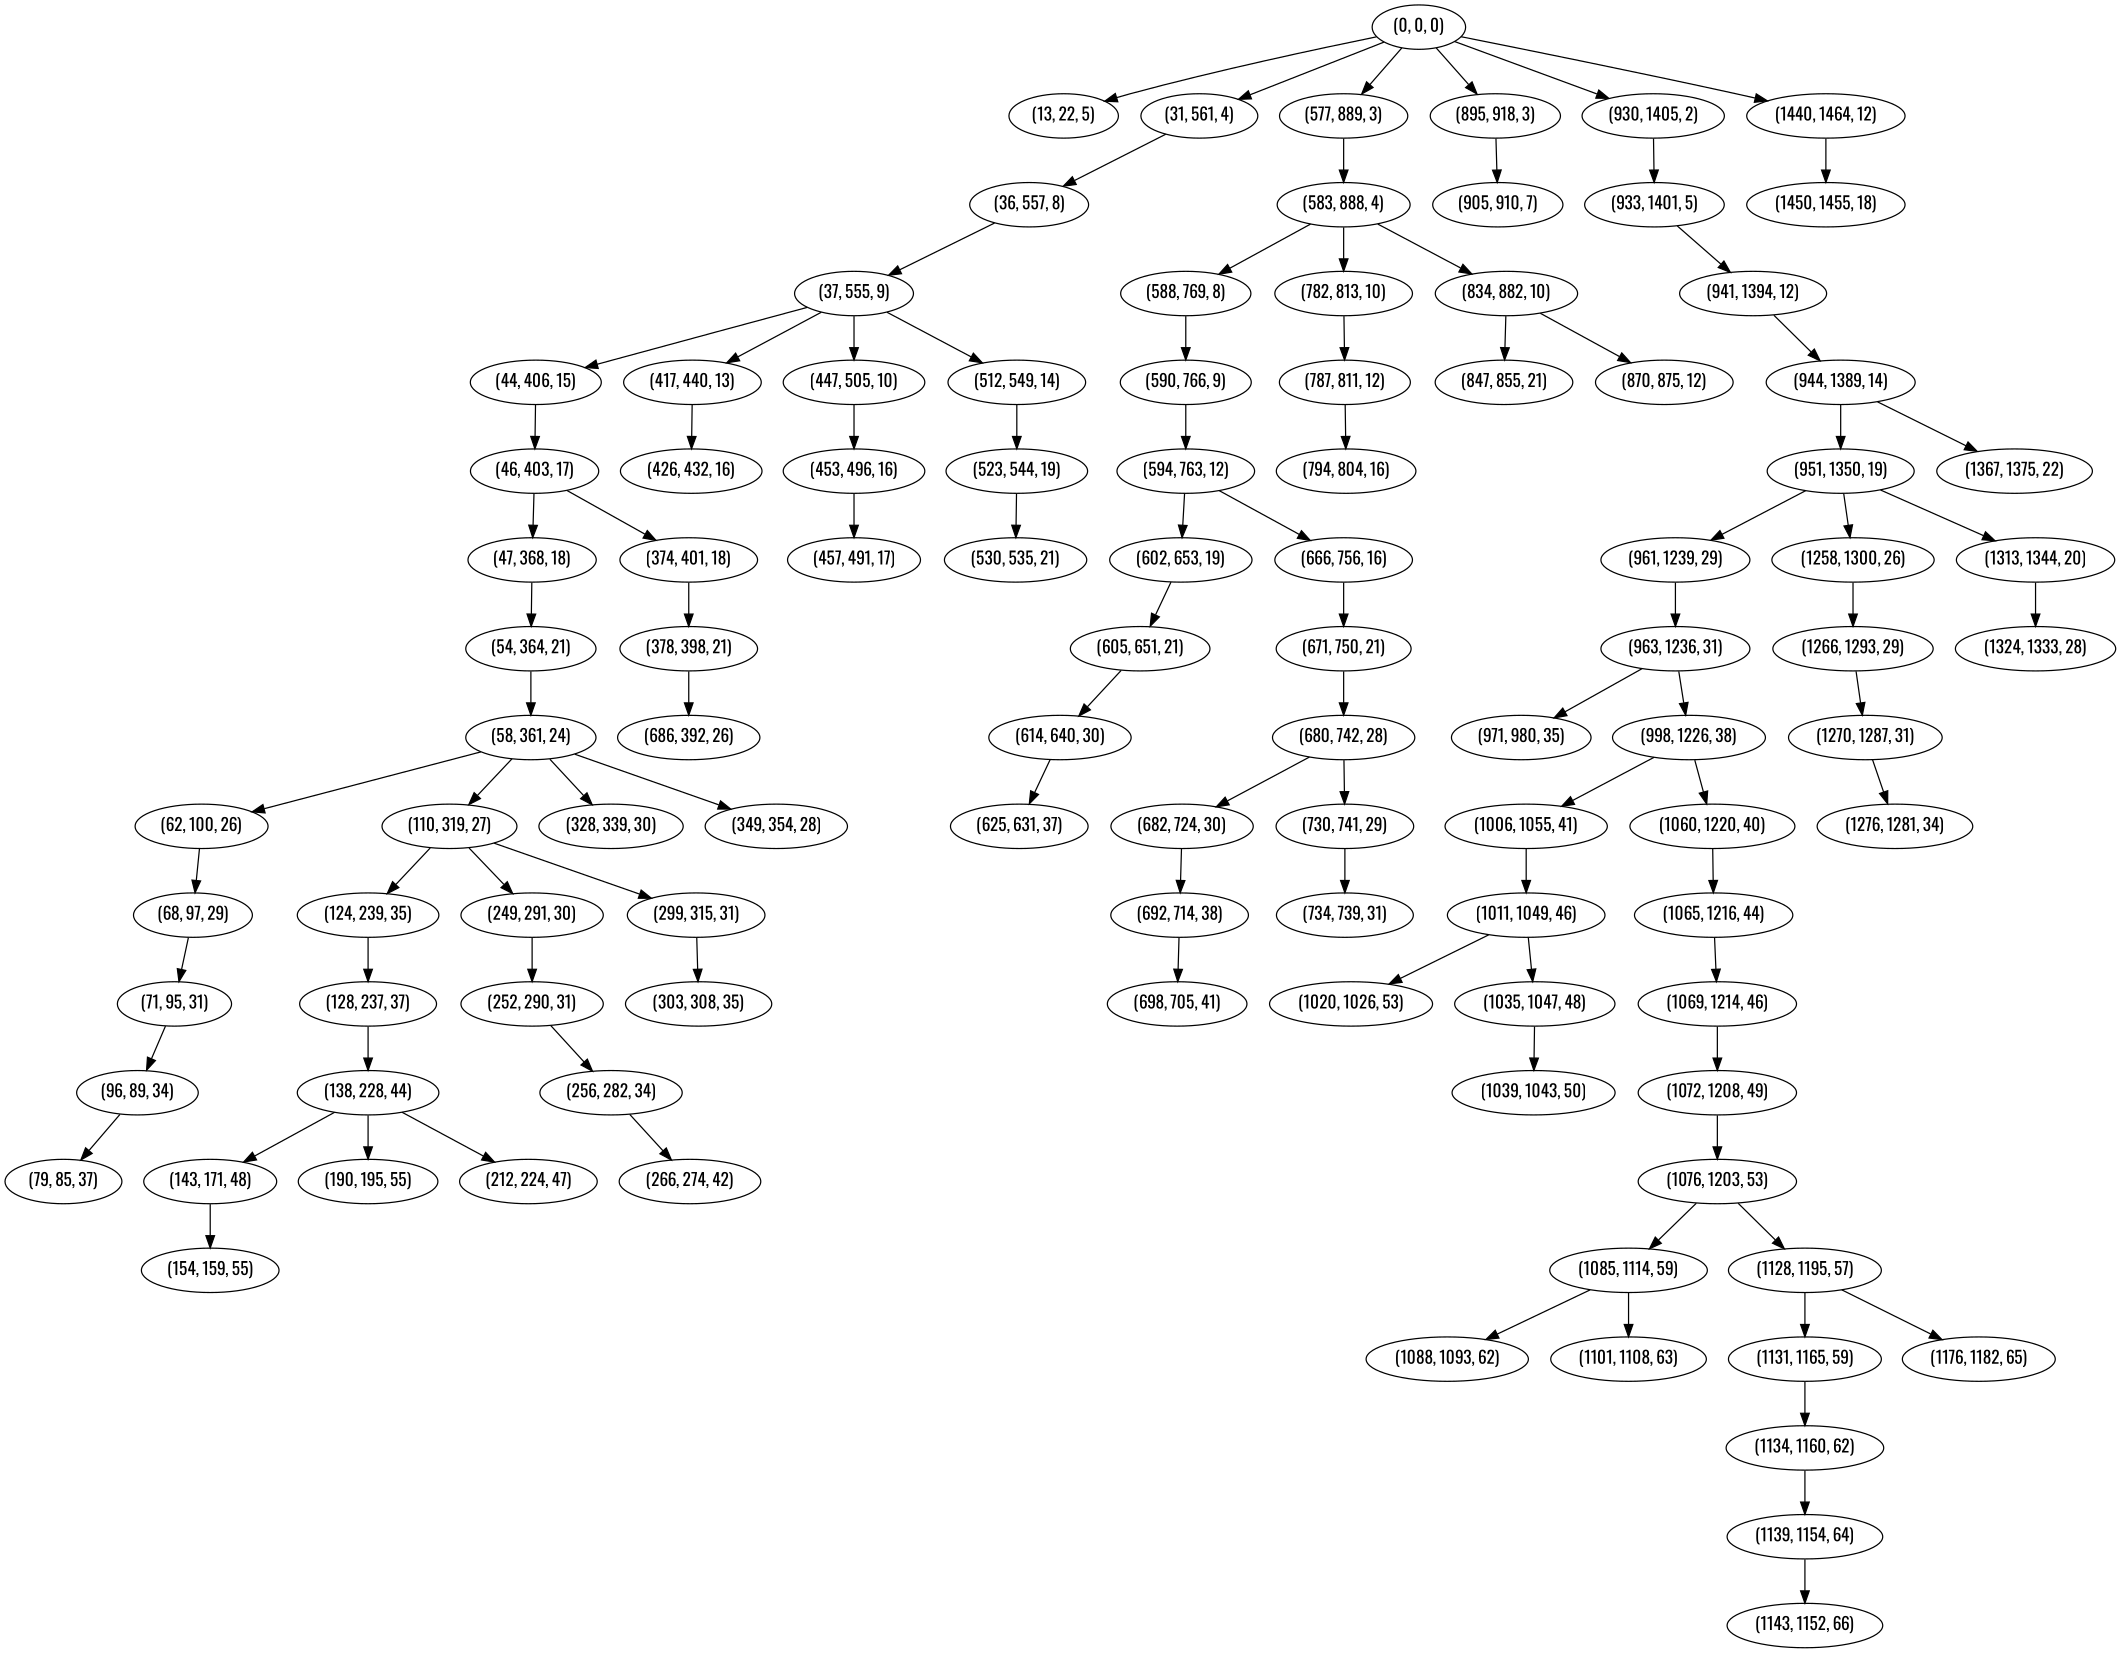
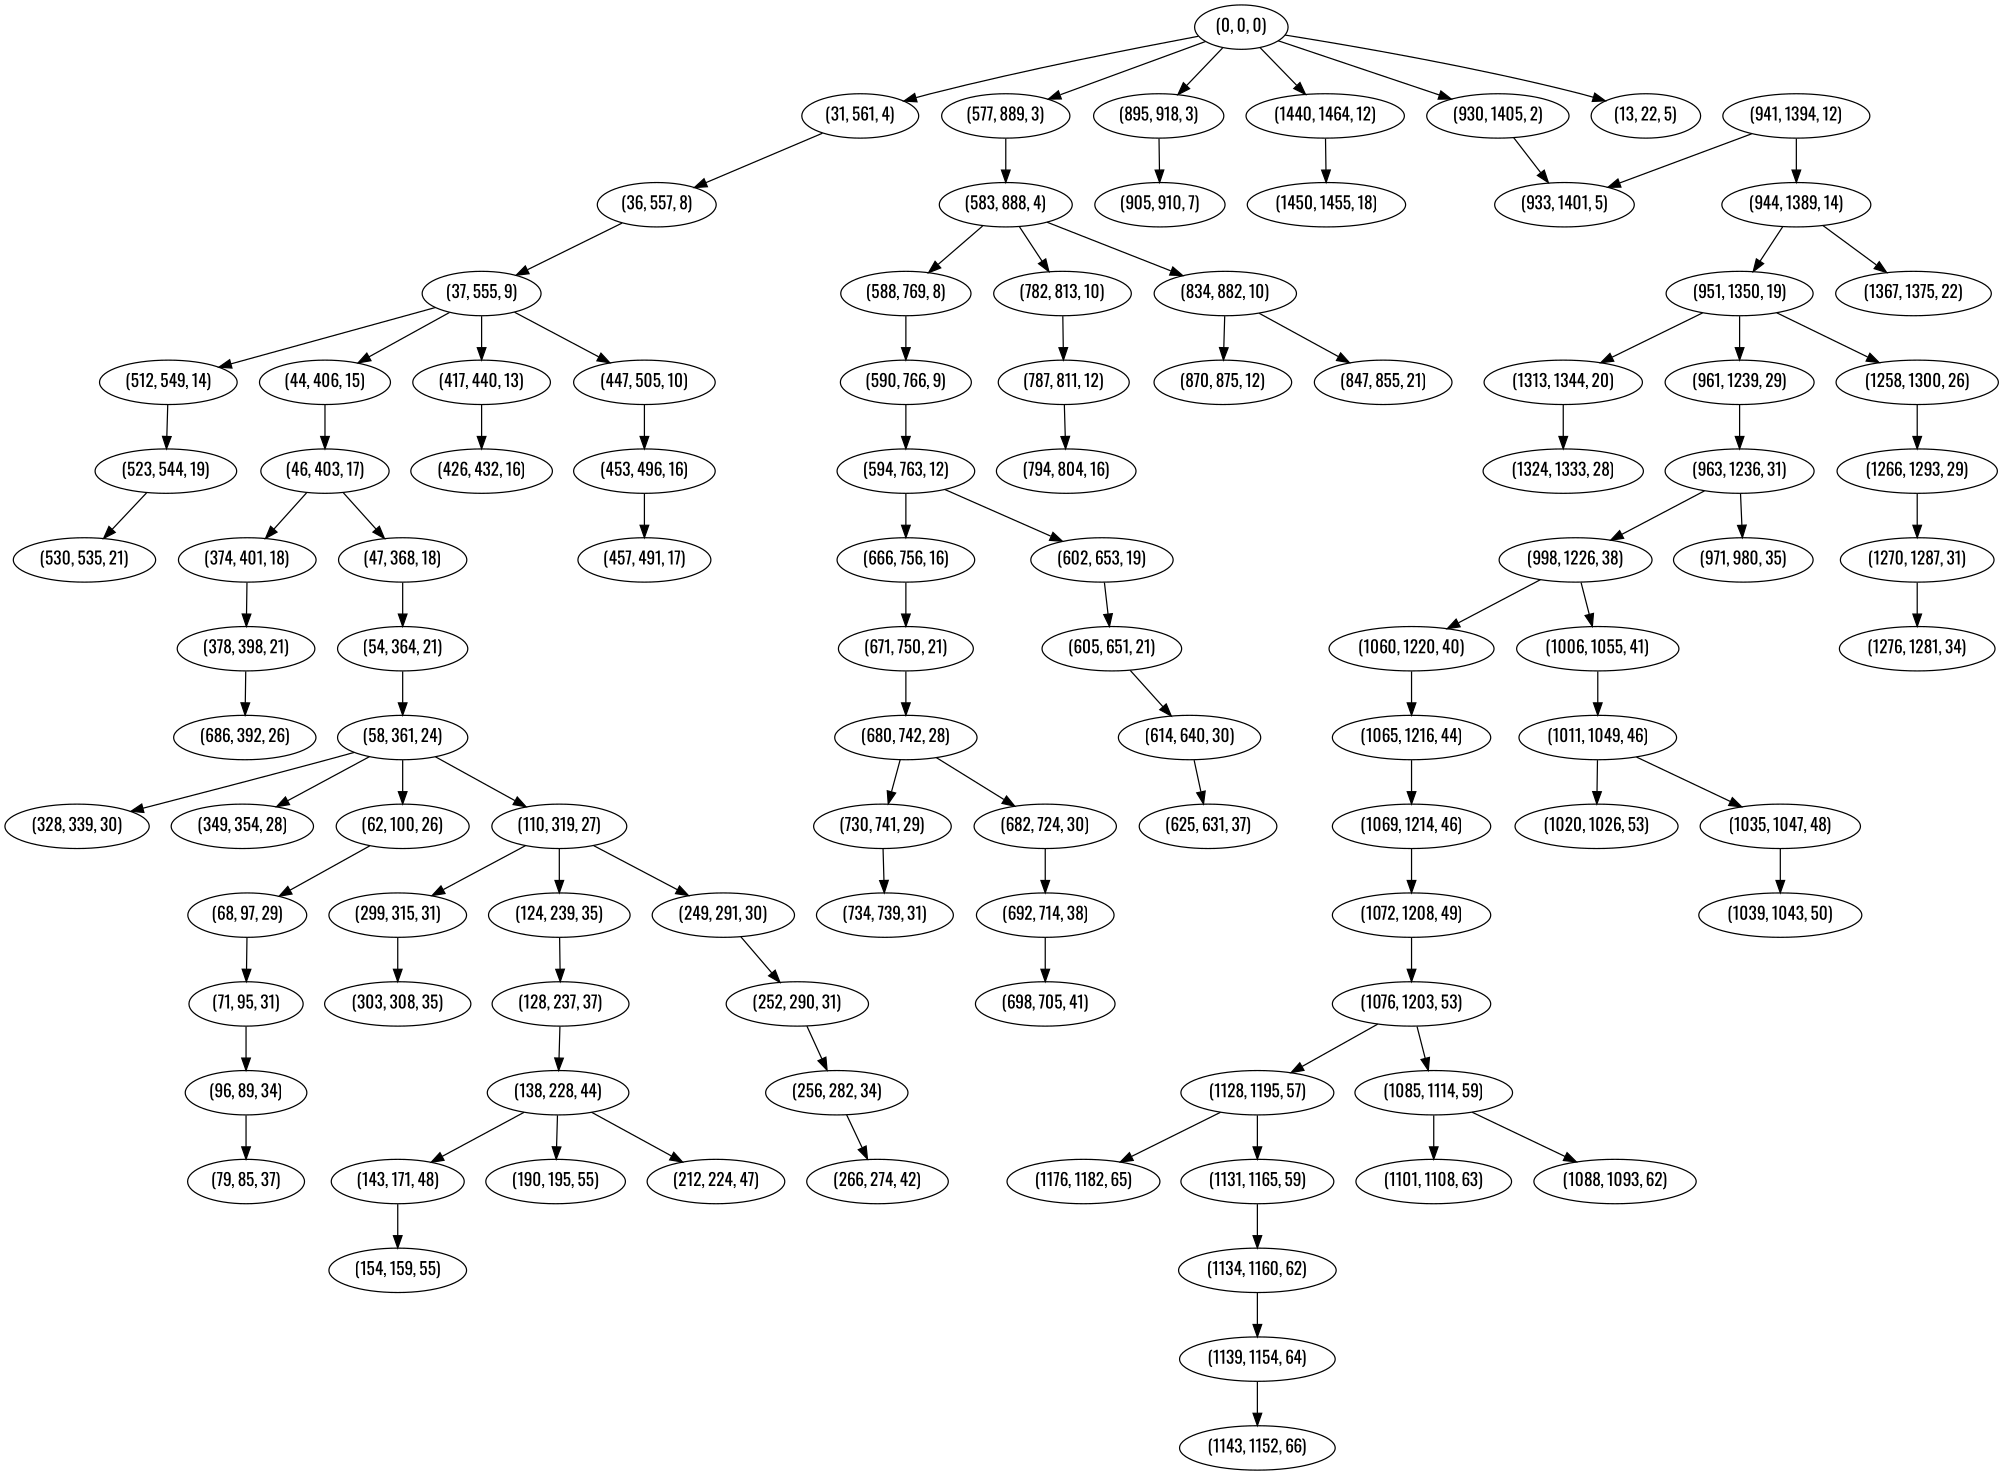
edge "(933, 1401, 5)" -> "(941, 1394, 12)": reversed
